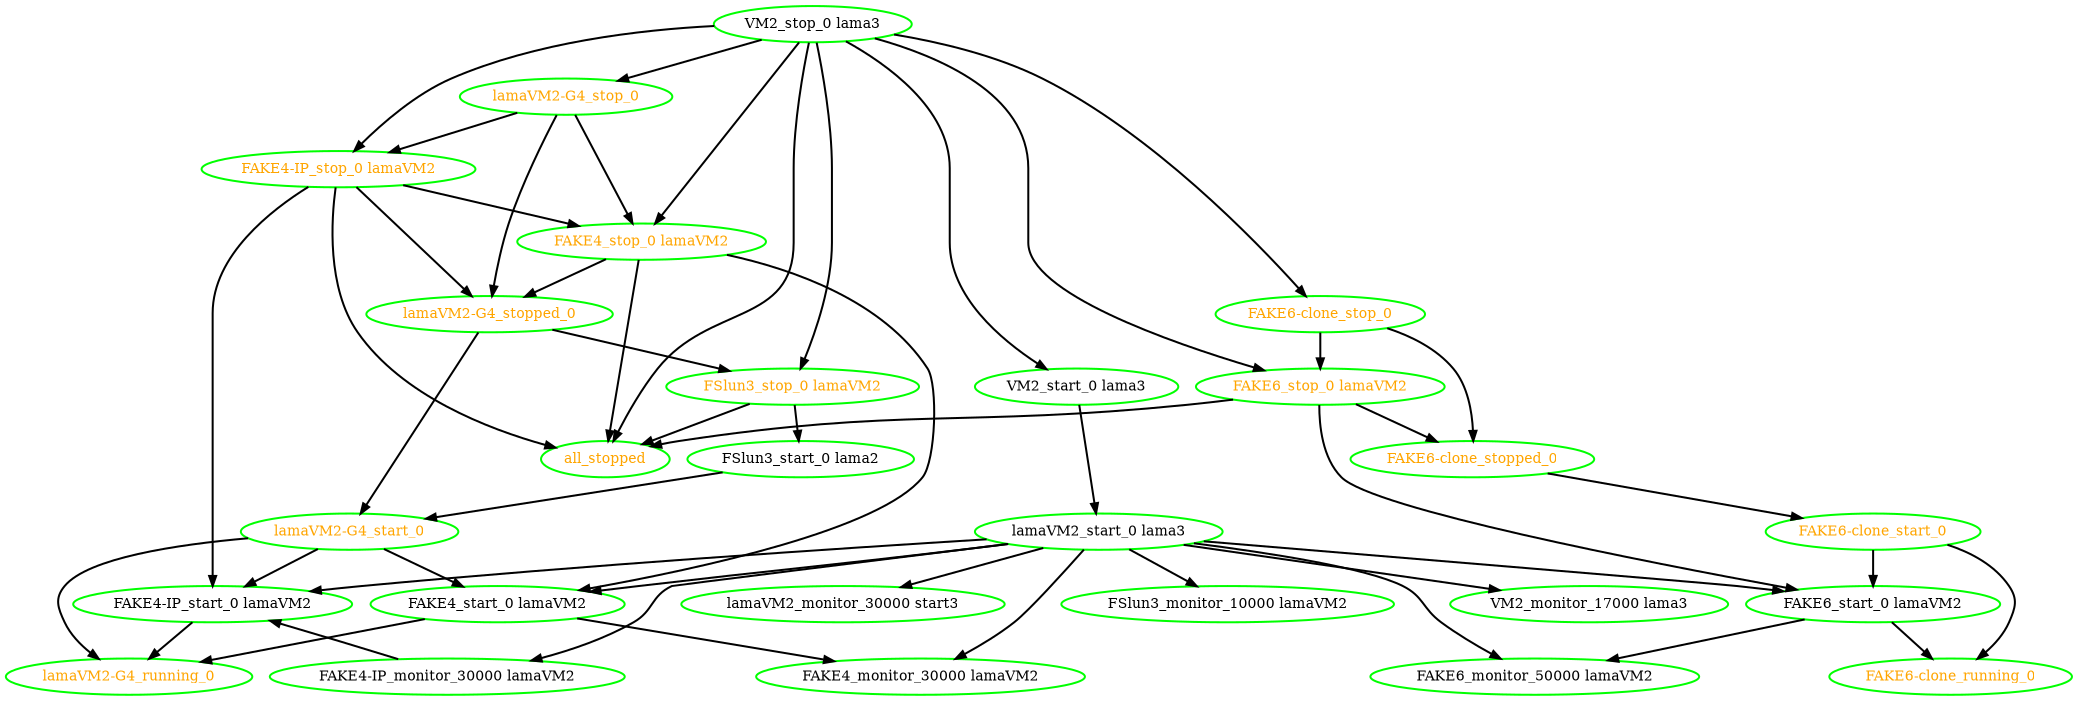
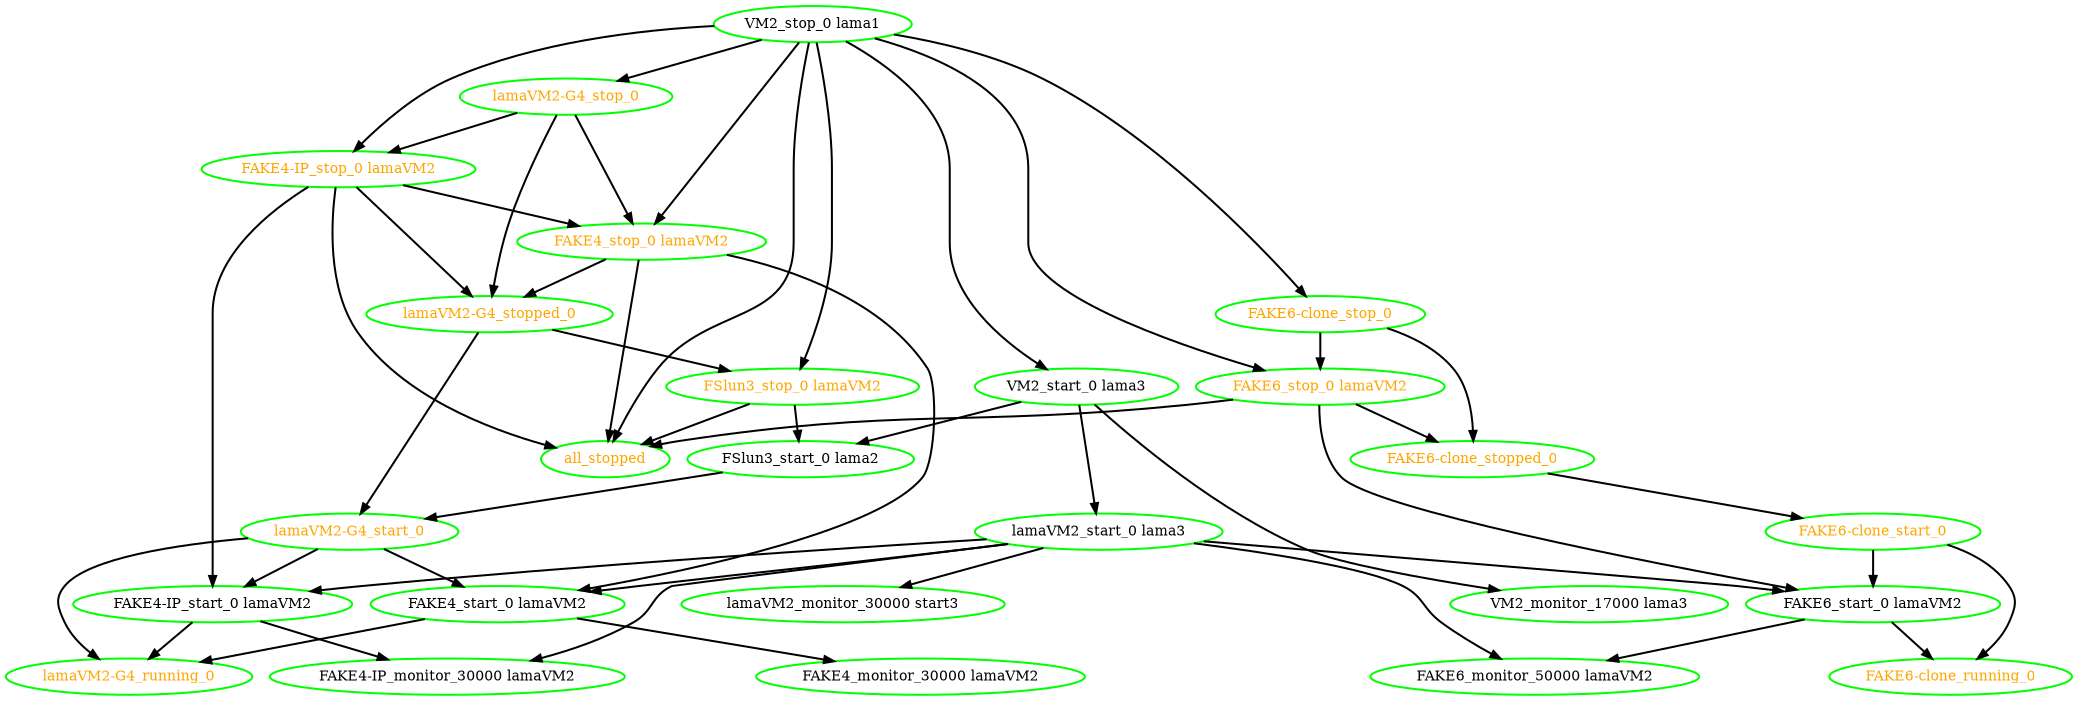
node "VM2_stop_0 lama3": label "VM2_stop_0 lama3" -> "VM2_stop_0 lama1"
edge "VM2_start_0 lama3" -> "FSlun3_start_0 lama2": added
edge "lamaVM2_start_0 lama3" -> "VM2_monitor_17000 lama3": now "VM2_start_0 lama3" -> "VM2_monitor_17000 lama3"
node "FSlun3_monitor_10000 lamaVM2": removed
edge "lamaVM2_start_0 lama3" -> "FAKE4_monitor_30000 lamaVM2": removed
edge "FAKE4-IP_monitor_30000 lamaVM2" -> "FAKE4-IP_start_0 lamaVM2": reversed
